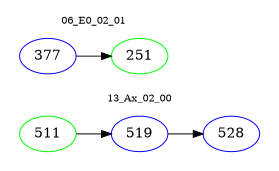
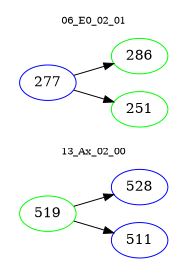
node "377": label "377" -> "277"
node "286": added
node "511": color green -> blue
edge "511" -> "519": reversed
node "519": color blue -> green
